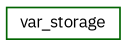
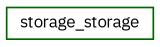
node "var_storage": label "var_storage" -> "storage_storage"
